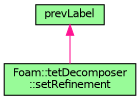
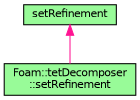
node "prevLabel": label "prevLabel" -> "setRefinement"
